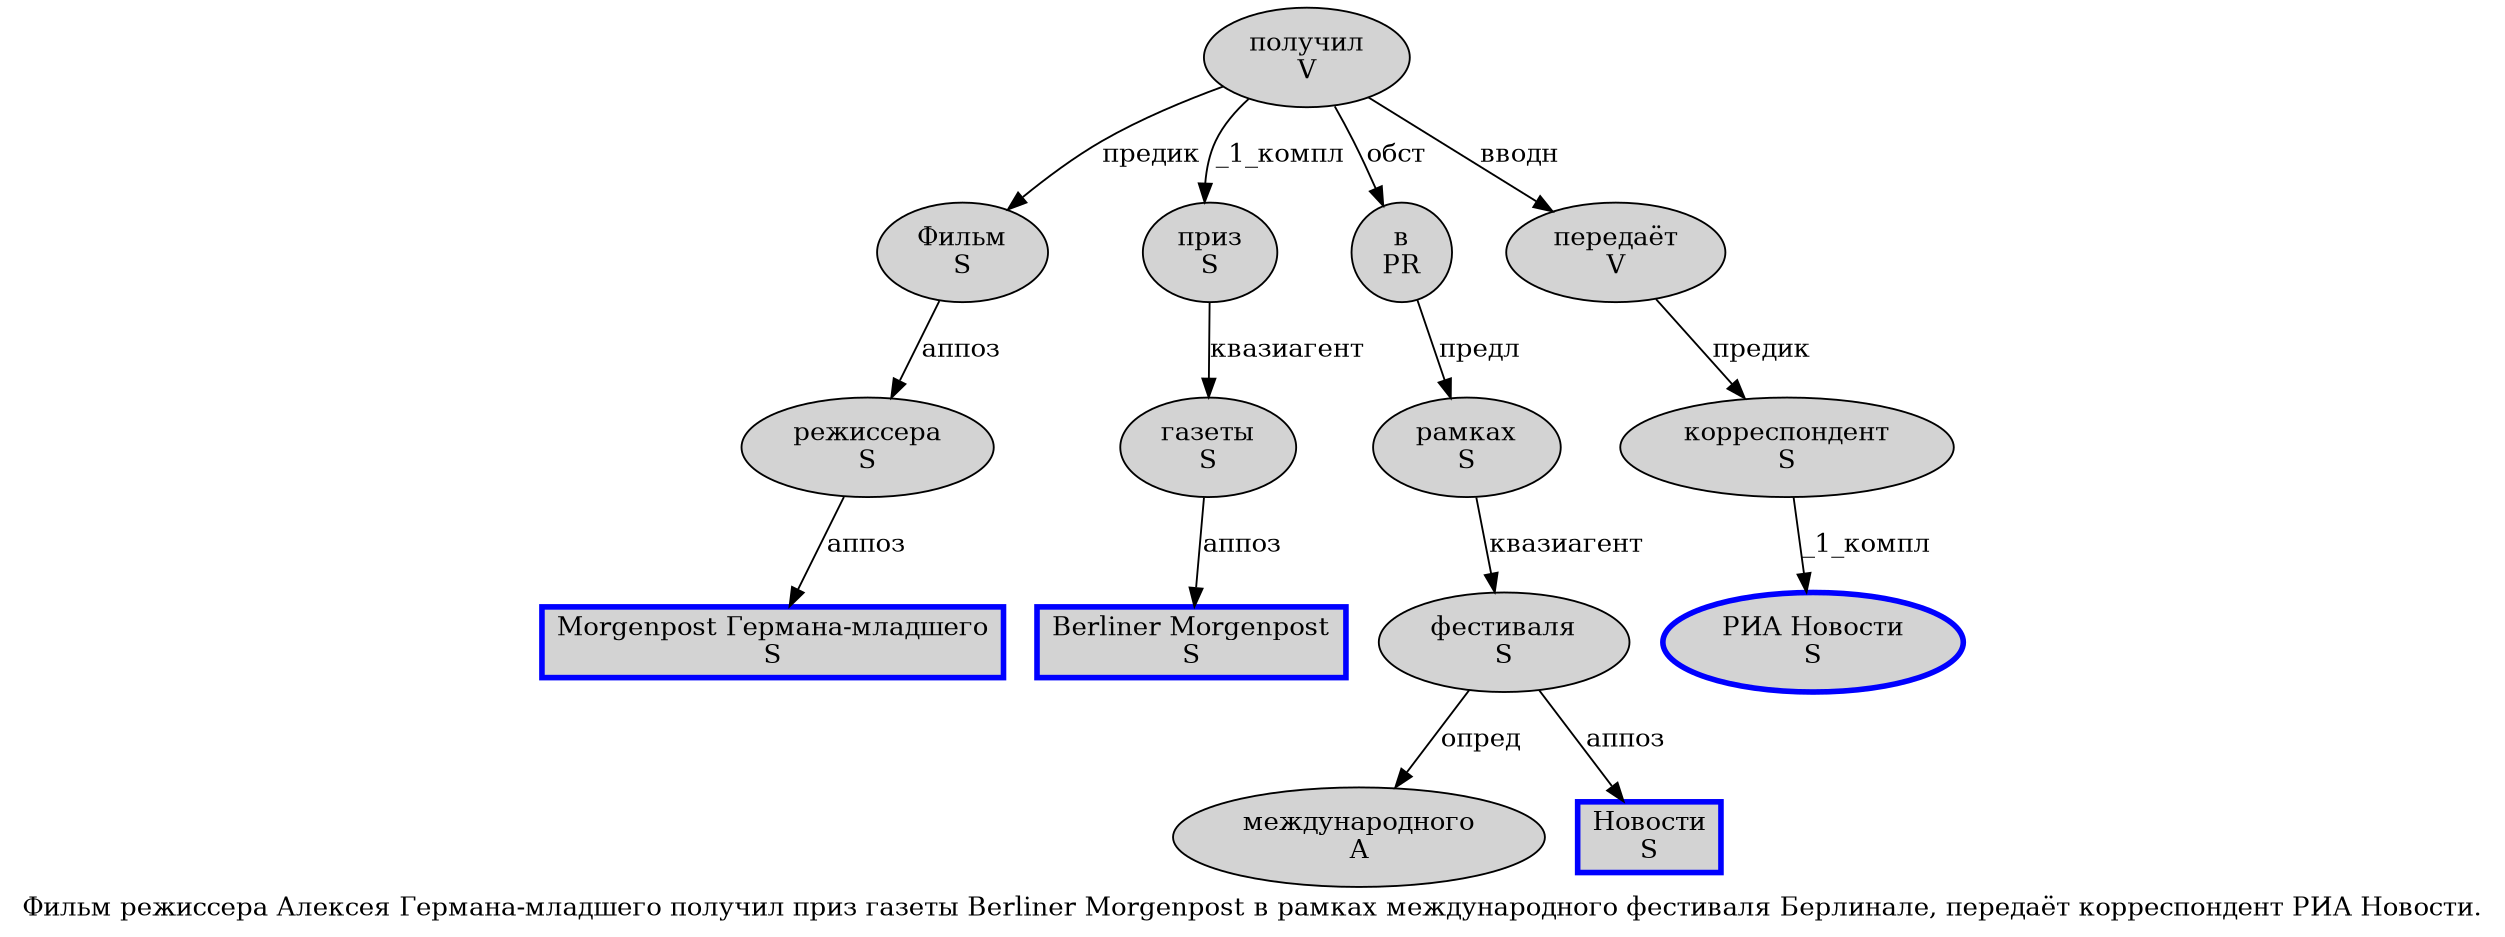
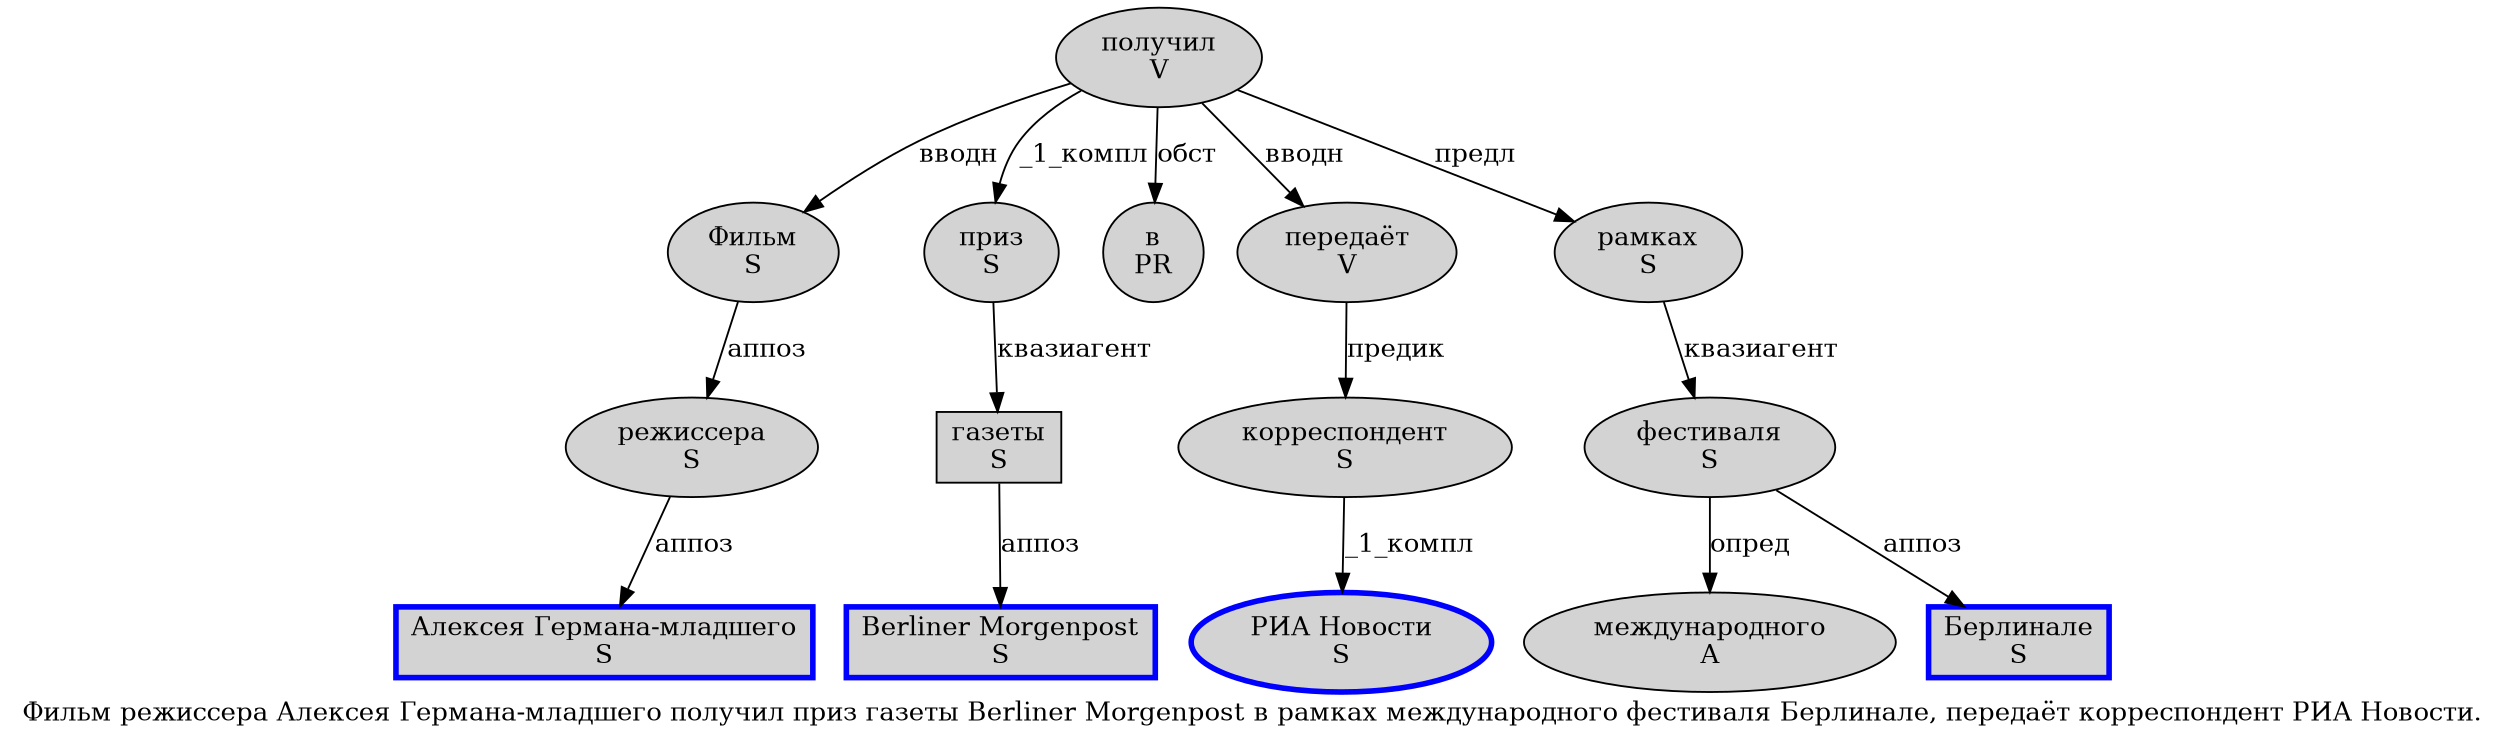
edge "получил V" -> "Фильм S": label "предик" -> "вводн"
edge "в PR" -> "рамках S": now "получил V" -> "рамках S"
node "газеты S": shape ellipse -> box
node "Morgenpost Германа-младшего S": label "Morgenpost Германа-младшего S" -> "Алексея Германа-младшего S"
node "Новости S": label "Новости S" -> "Берлинале S"
